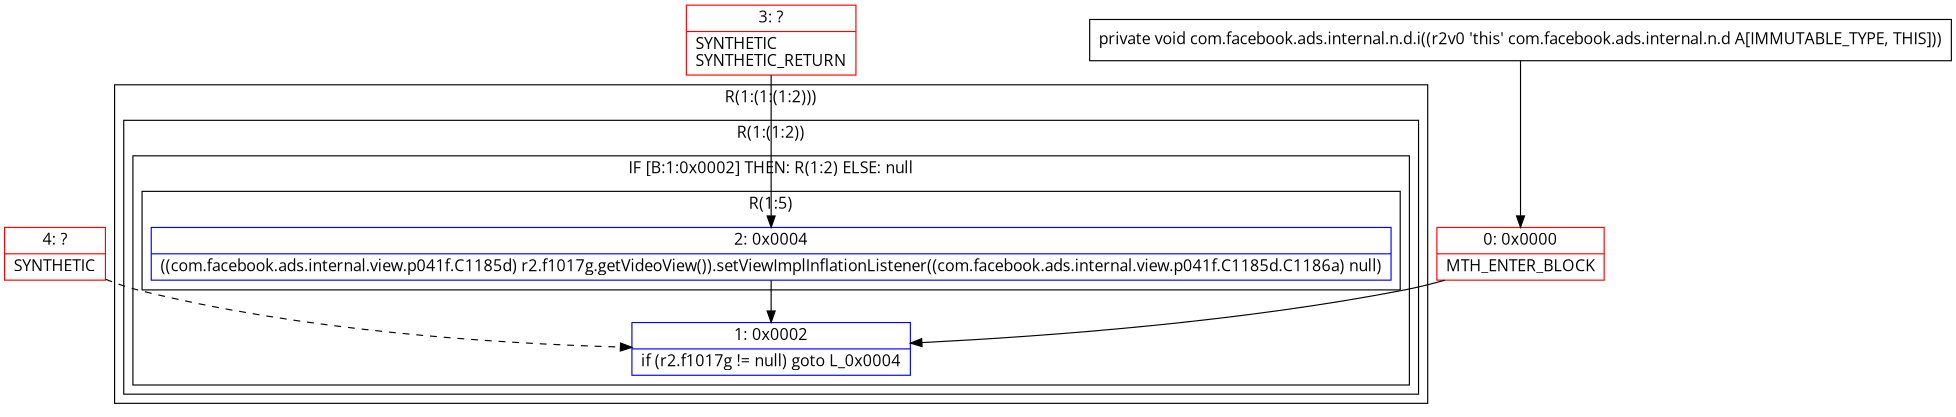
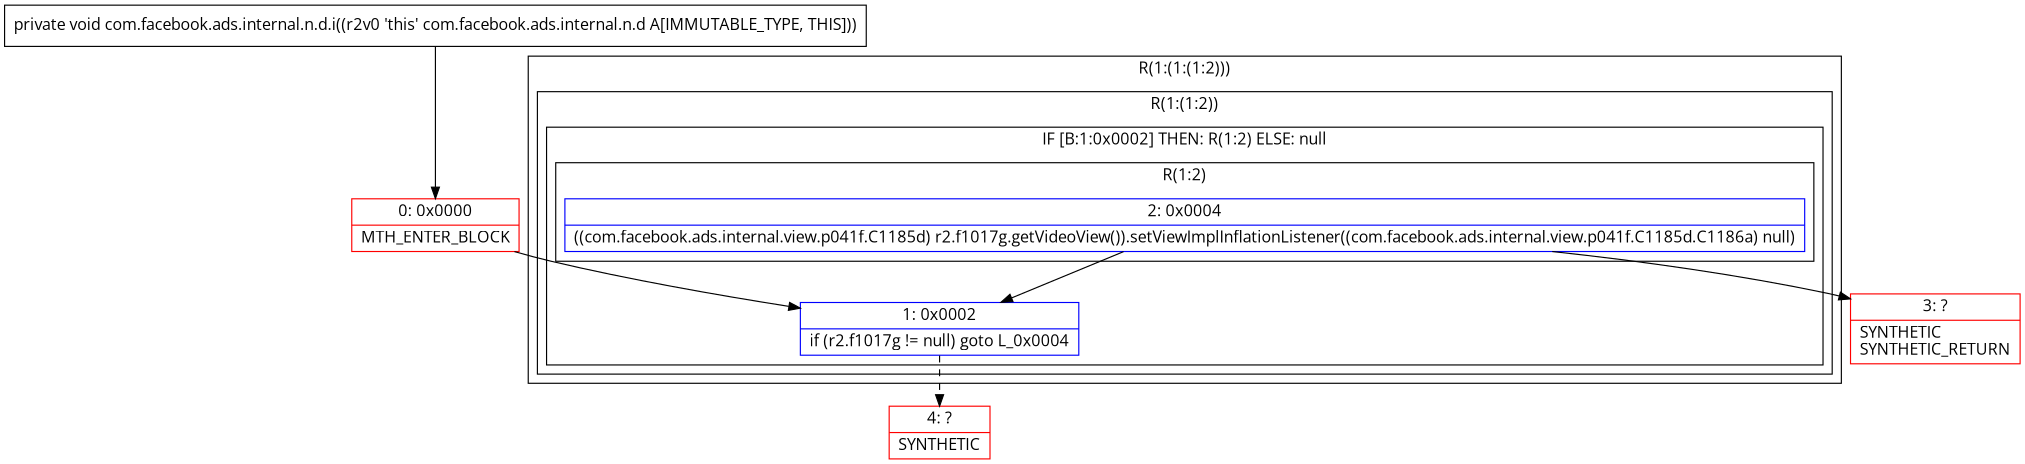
edge "3: ?" -> "2: 0x0004": reversed
cluster "R(1:5)": label "R(1:5)" -> "R(1:2)"
edge "4: ?" -> "1: 0x0002": reversed
